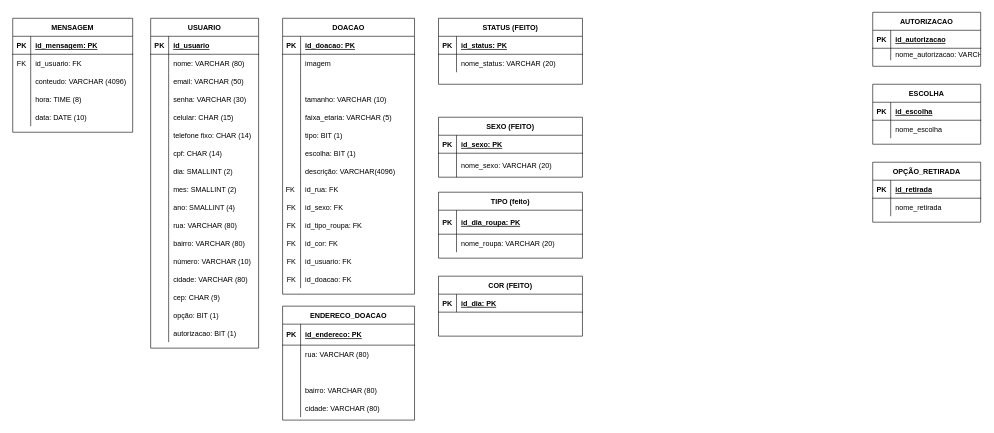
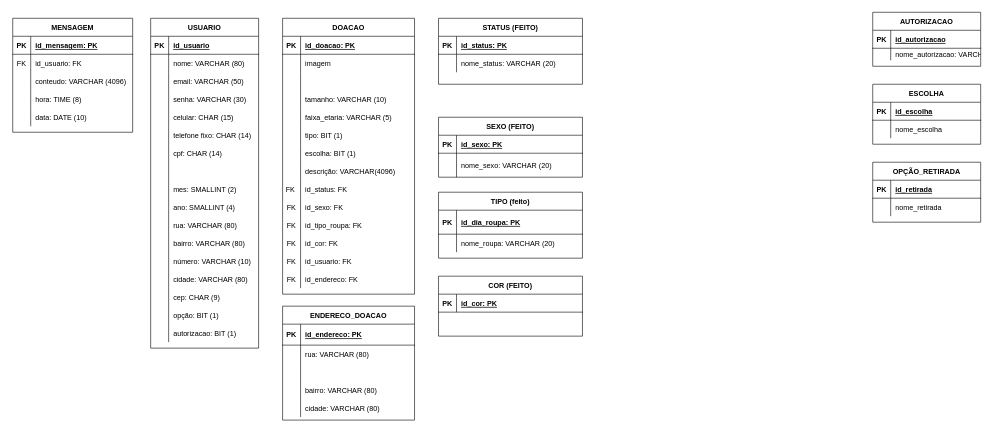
node "dia: SMALLINT (2)": removed
node "id_rua: FK": label "id_rua: FK" -> "id_status: FK"
node "id_doacao: FK": label "id_doacao: FK" -> "id_endereco: FK"
node "id_dia: PK": label "id_dia: PK" -> "id_cor: PK"
